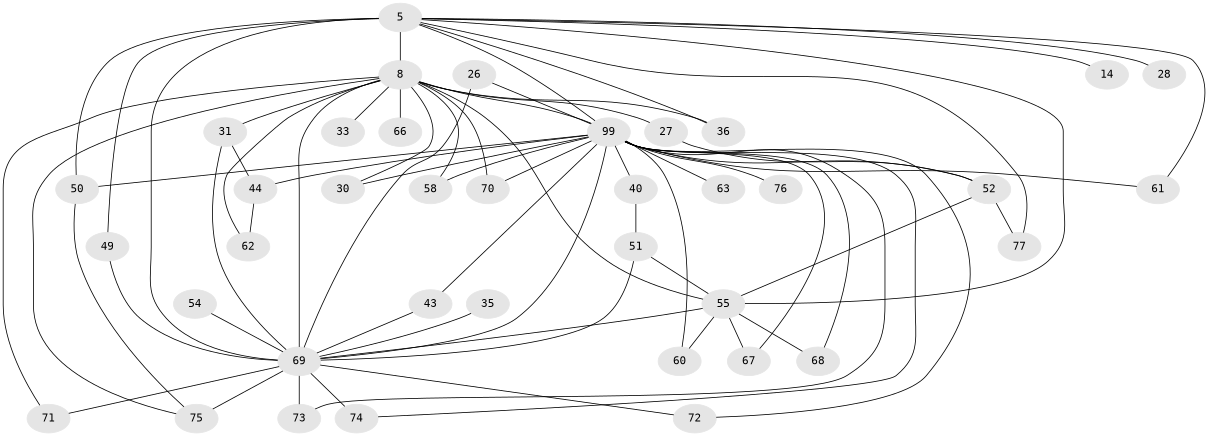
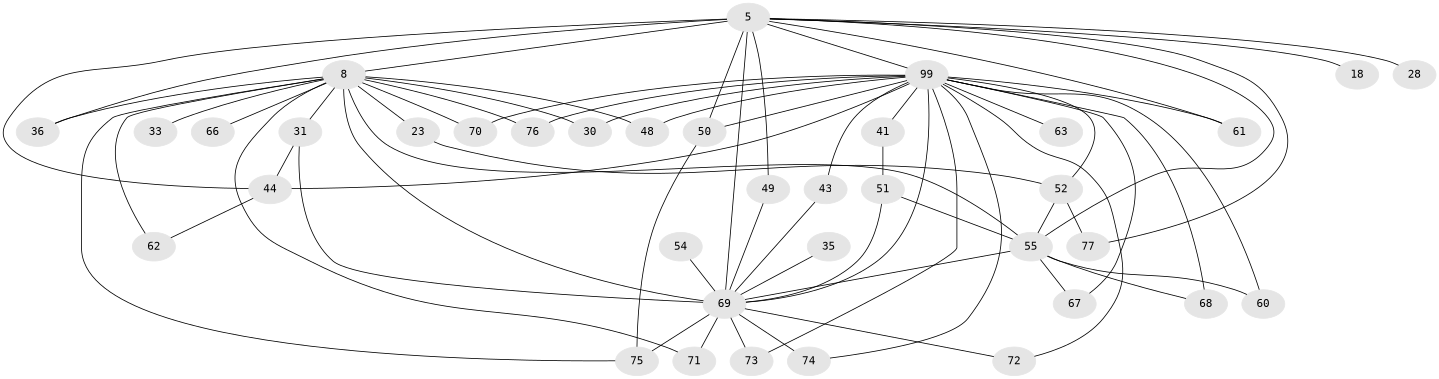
edge "5" -- "44": added
node "26": removed
node "14": label "14" -> "18"
edge "8" -- "99": now "8" -- "76"
node "27": label "27" -> "23"
node "58": label "58" -> "48"
node "40": label "40" -> "41"
